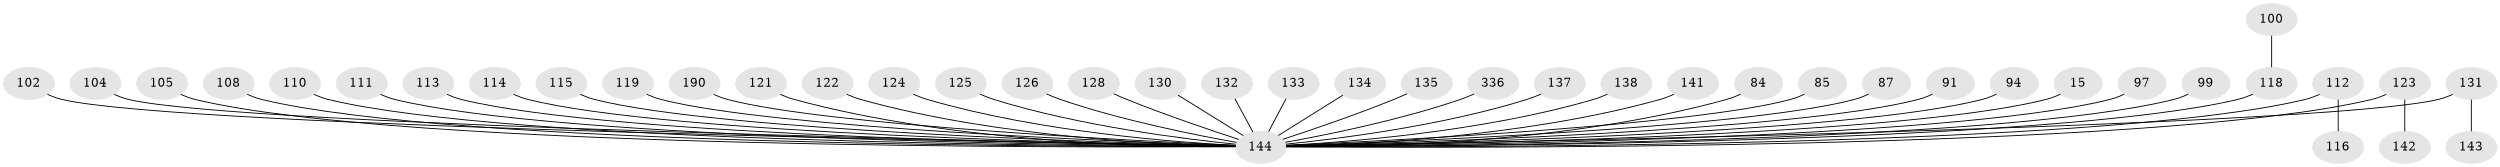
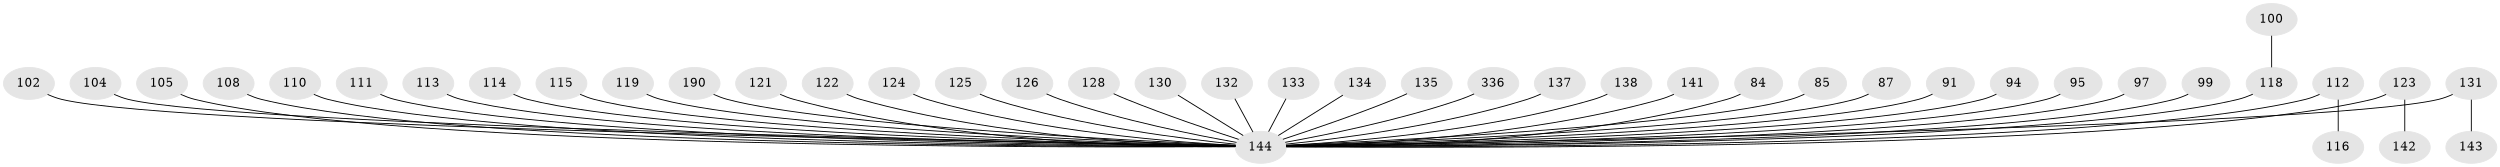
node "15": label "15" -> "95"
